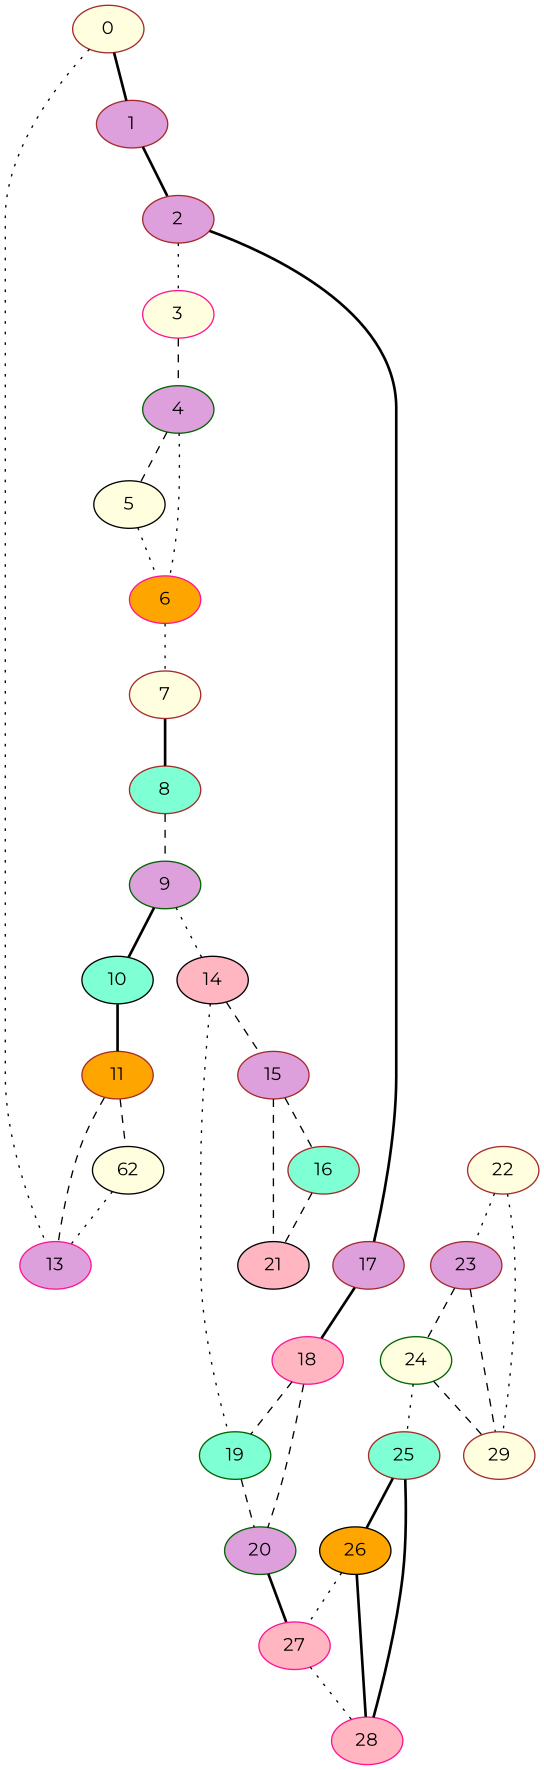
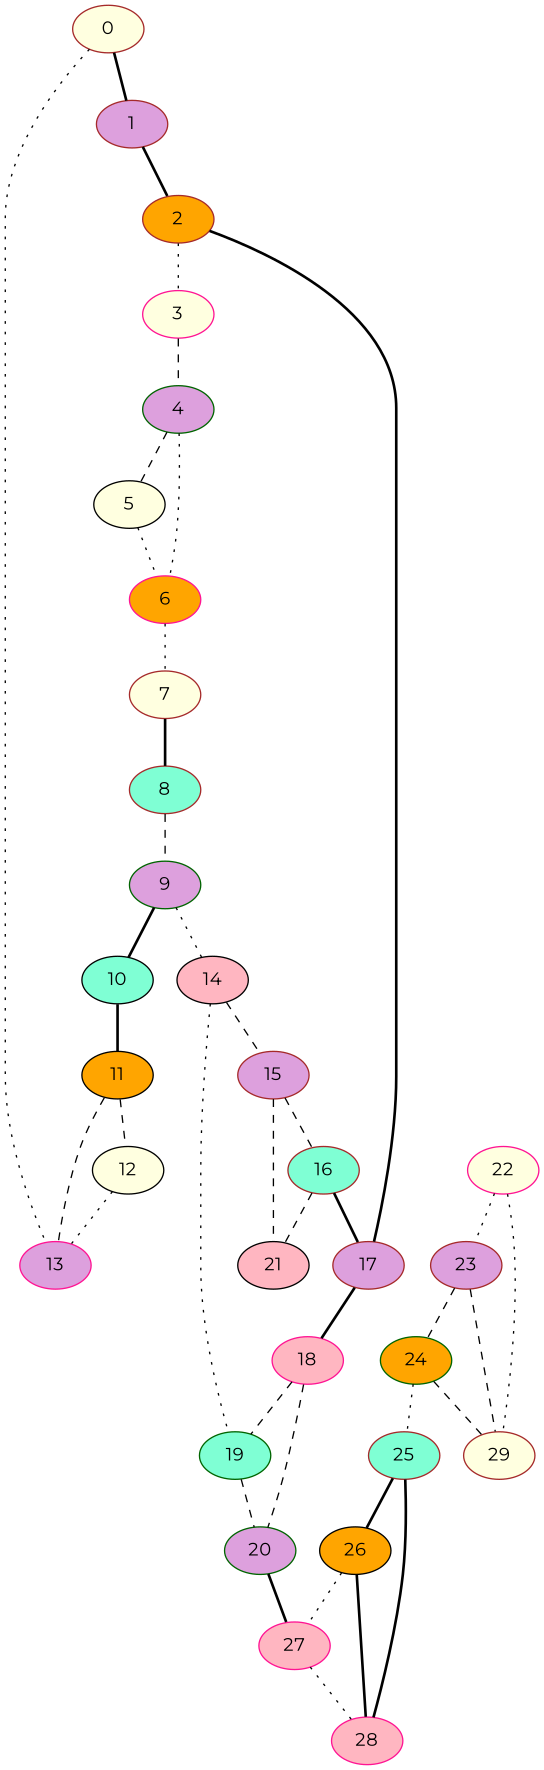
node "2": fillcolor plum -> orange
node "11": color brown -> black
node "62": label "62" -> "12"
node "22": color brown -> deeppink
edge "16" -- "17": added
node "24": fillcolor lightyellow -> orange
